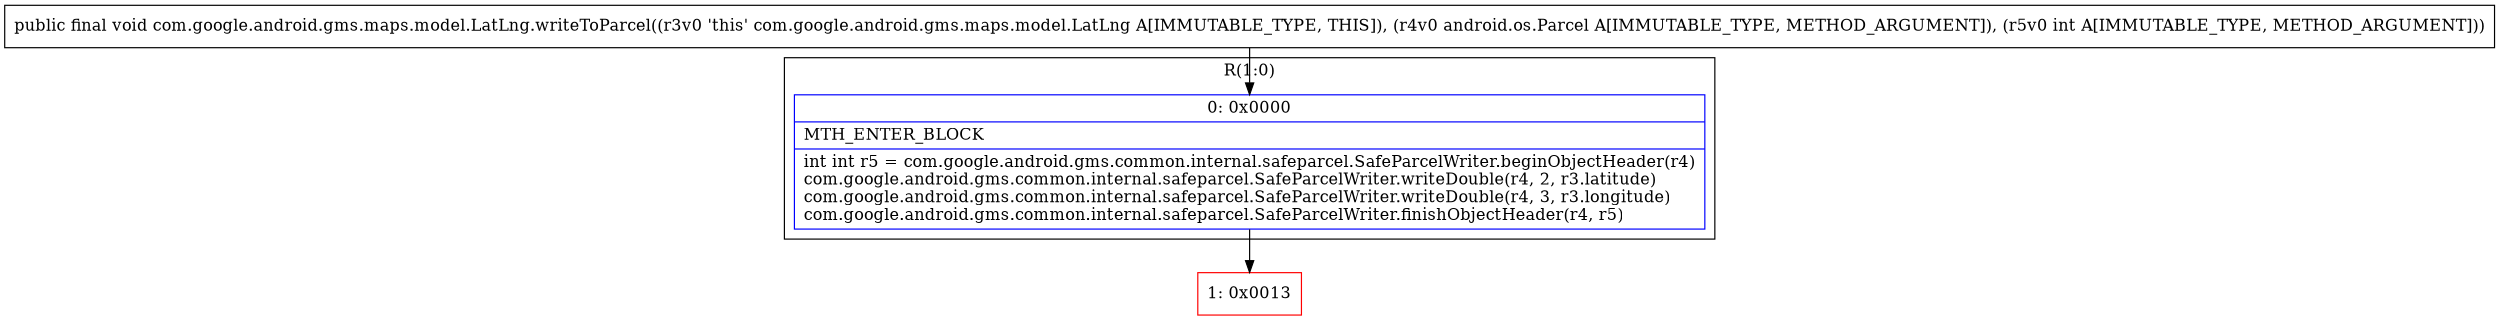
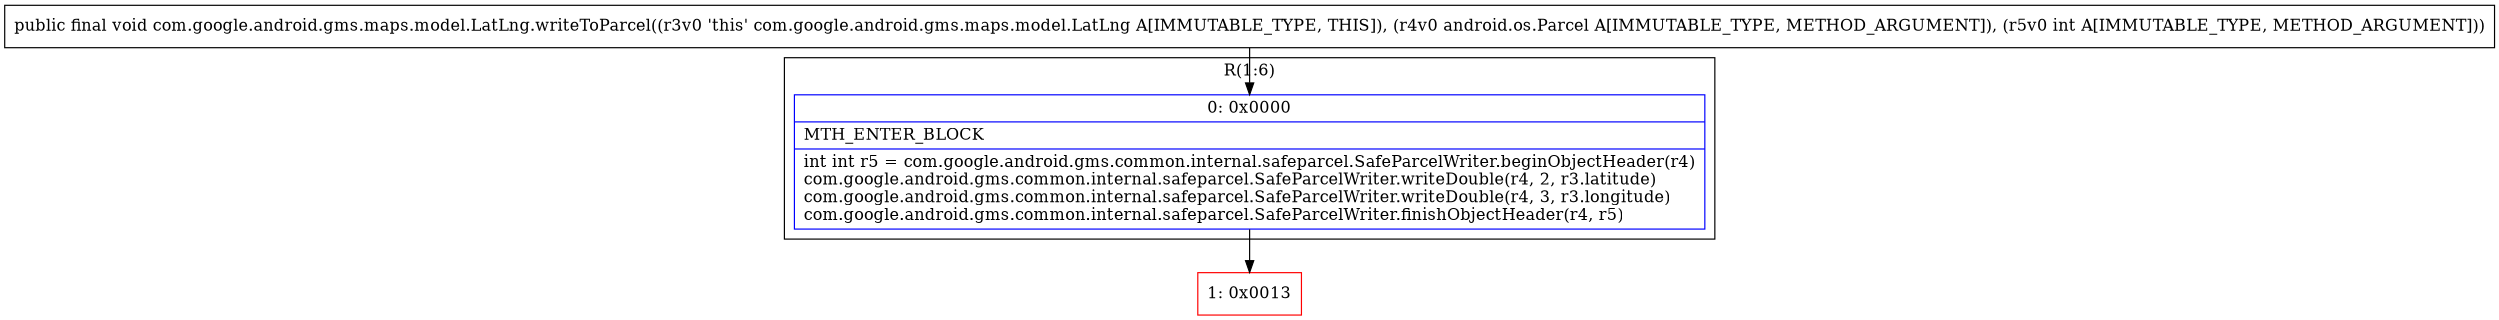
cluster "R(1:0)": label "R(1:0)" -> "R(1:6)"
